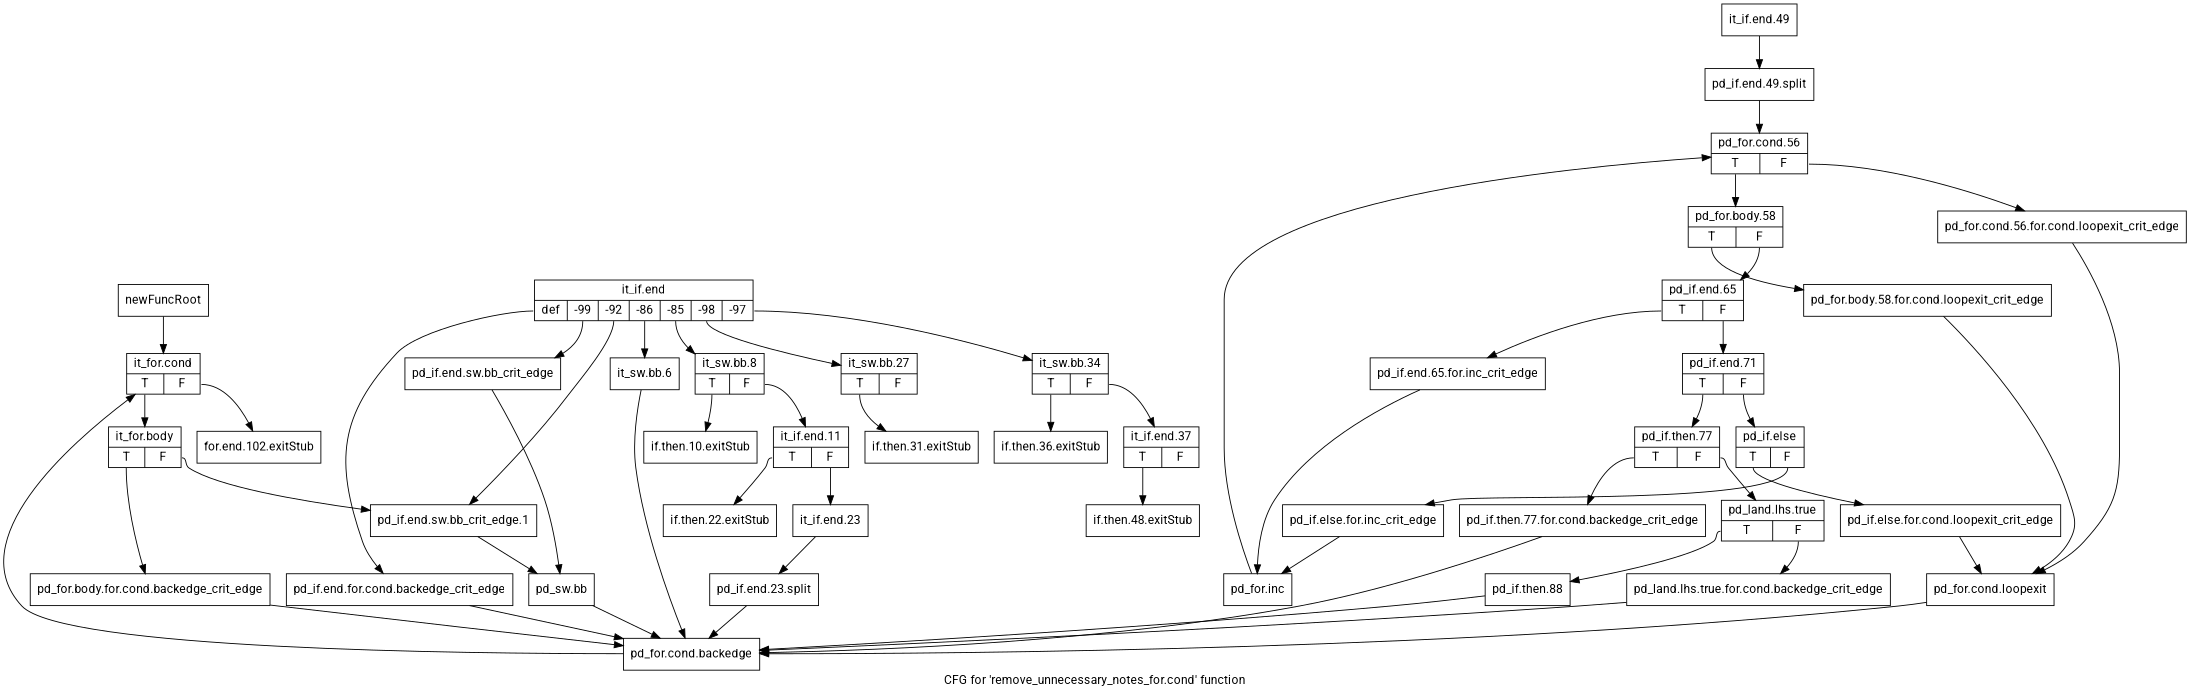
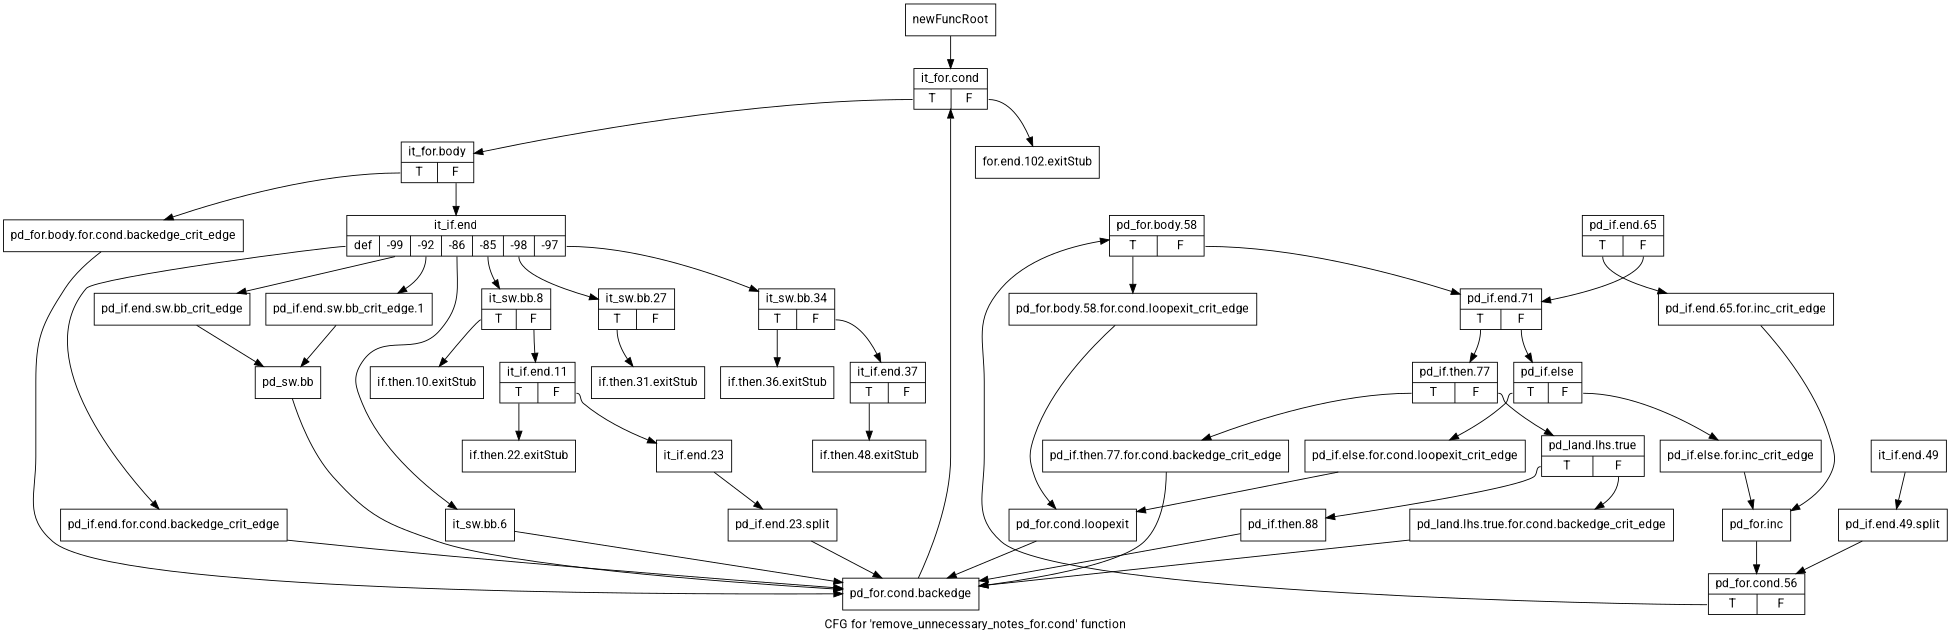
node "pd_for.cond.56.for.cond.loopexit_crit_edge": removed
edge "pd_for.body.58" -> "pd_if.end.65": now "pd_for.body.58" -> "pd_if.end.71"
edge "it_for.body" -> "pd_if.end.sw.bb_crit_edge.1": now "it_for.body" -> "it_if.end"
